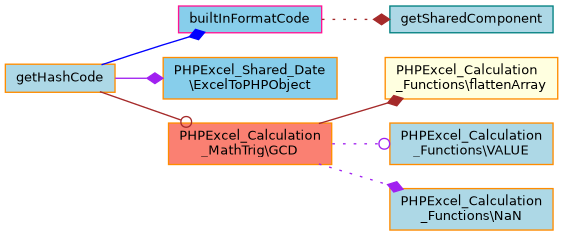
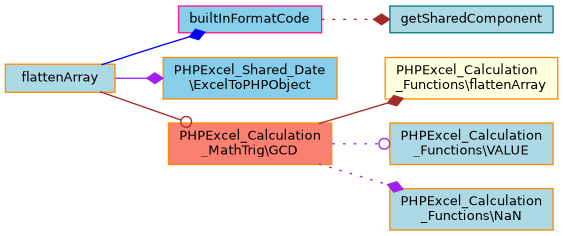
node "getHashCode": label "getHashCode" -> "flattenArray"
